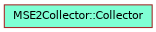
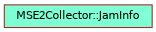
node "MSE2Collector::Collector": label "MSE2Collector::Collector" -> "MSE2Collector::JamInfo"
